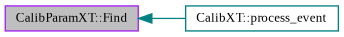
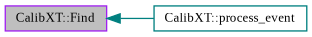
node "CalibParamXT::Find": label "CalibParamXT::Find" -> "CalibXT::Find"
